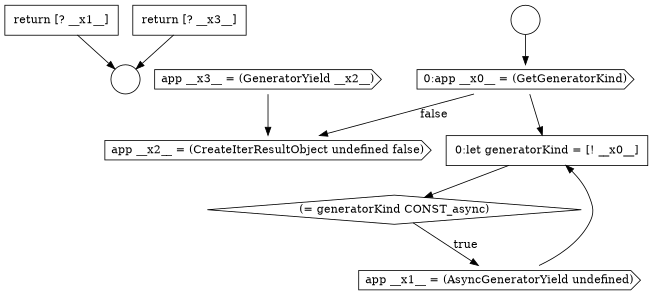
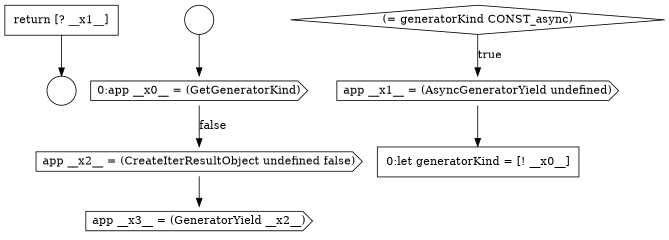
node "return [? __x3__]": removed
edge "app __x3__ = (GeneratorYield __x2__)" -> "app __x2__ = (CreateIterResultObject undefined false)": reversed
edge "0:app __x0__ = (GetGeneratorKind)" -> "0:let generatorKind = [! __x0__]": removed
edge "0:let generatorKind = [! __x0__]" -> "(= generatorKind CONST_async)": removed
